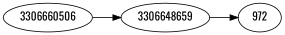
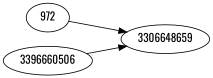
node "3306660506": label "3306660506" -> "3396660506"
edge "3306648659" -> "972": reversed
